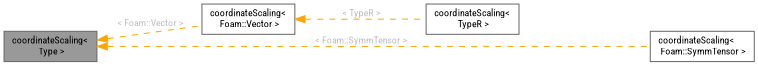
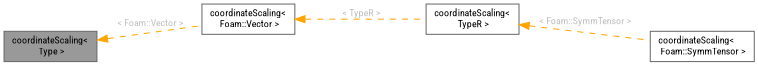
edge "coordinateScaling< Foam::SymmTensor >" -> "coordinateScaling< Type >": now "coordinateScaling< Foam::SymmTensor >" -> "coordinateScaling< TypeR >"
